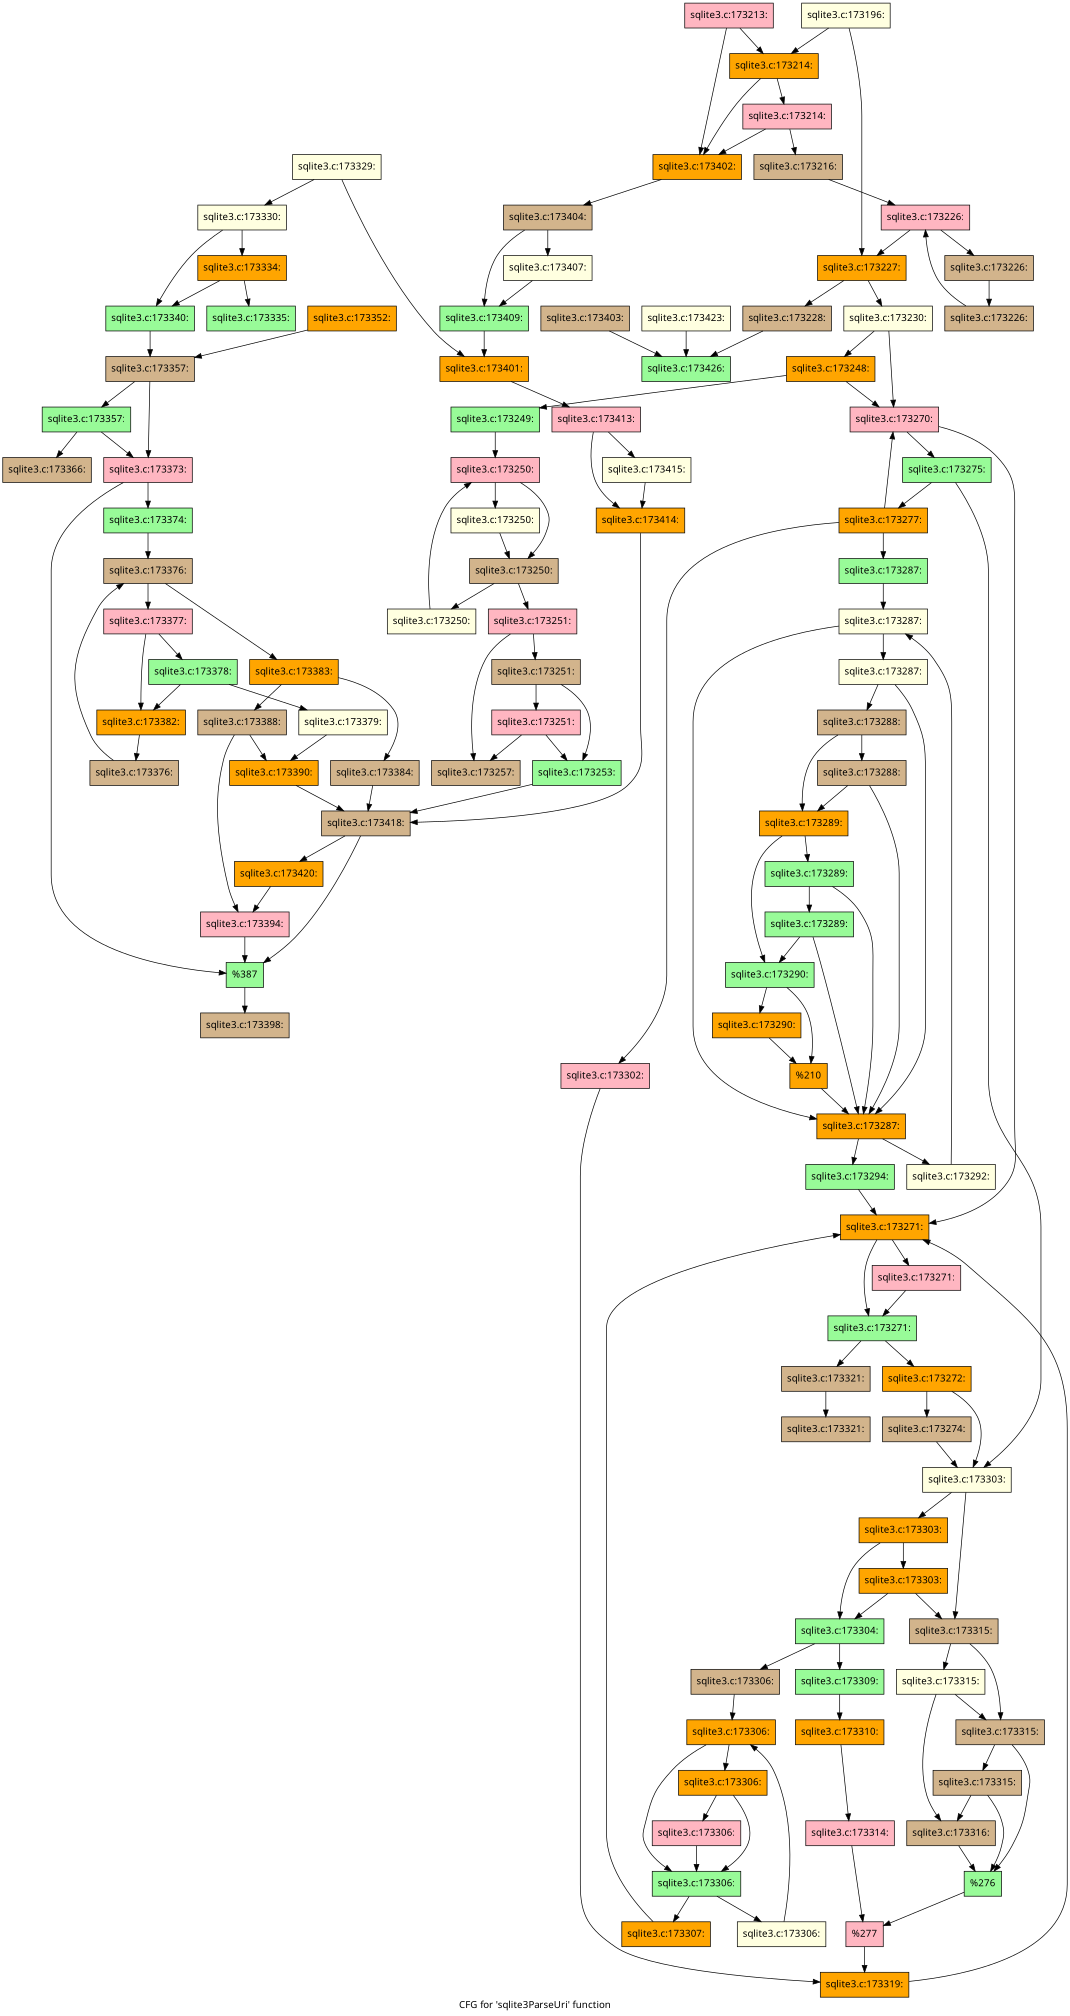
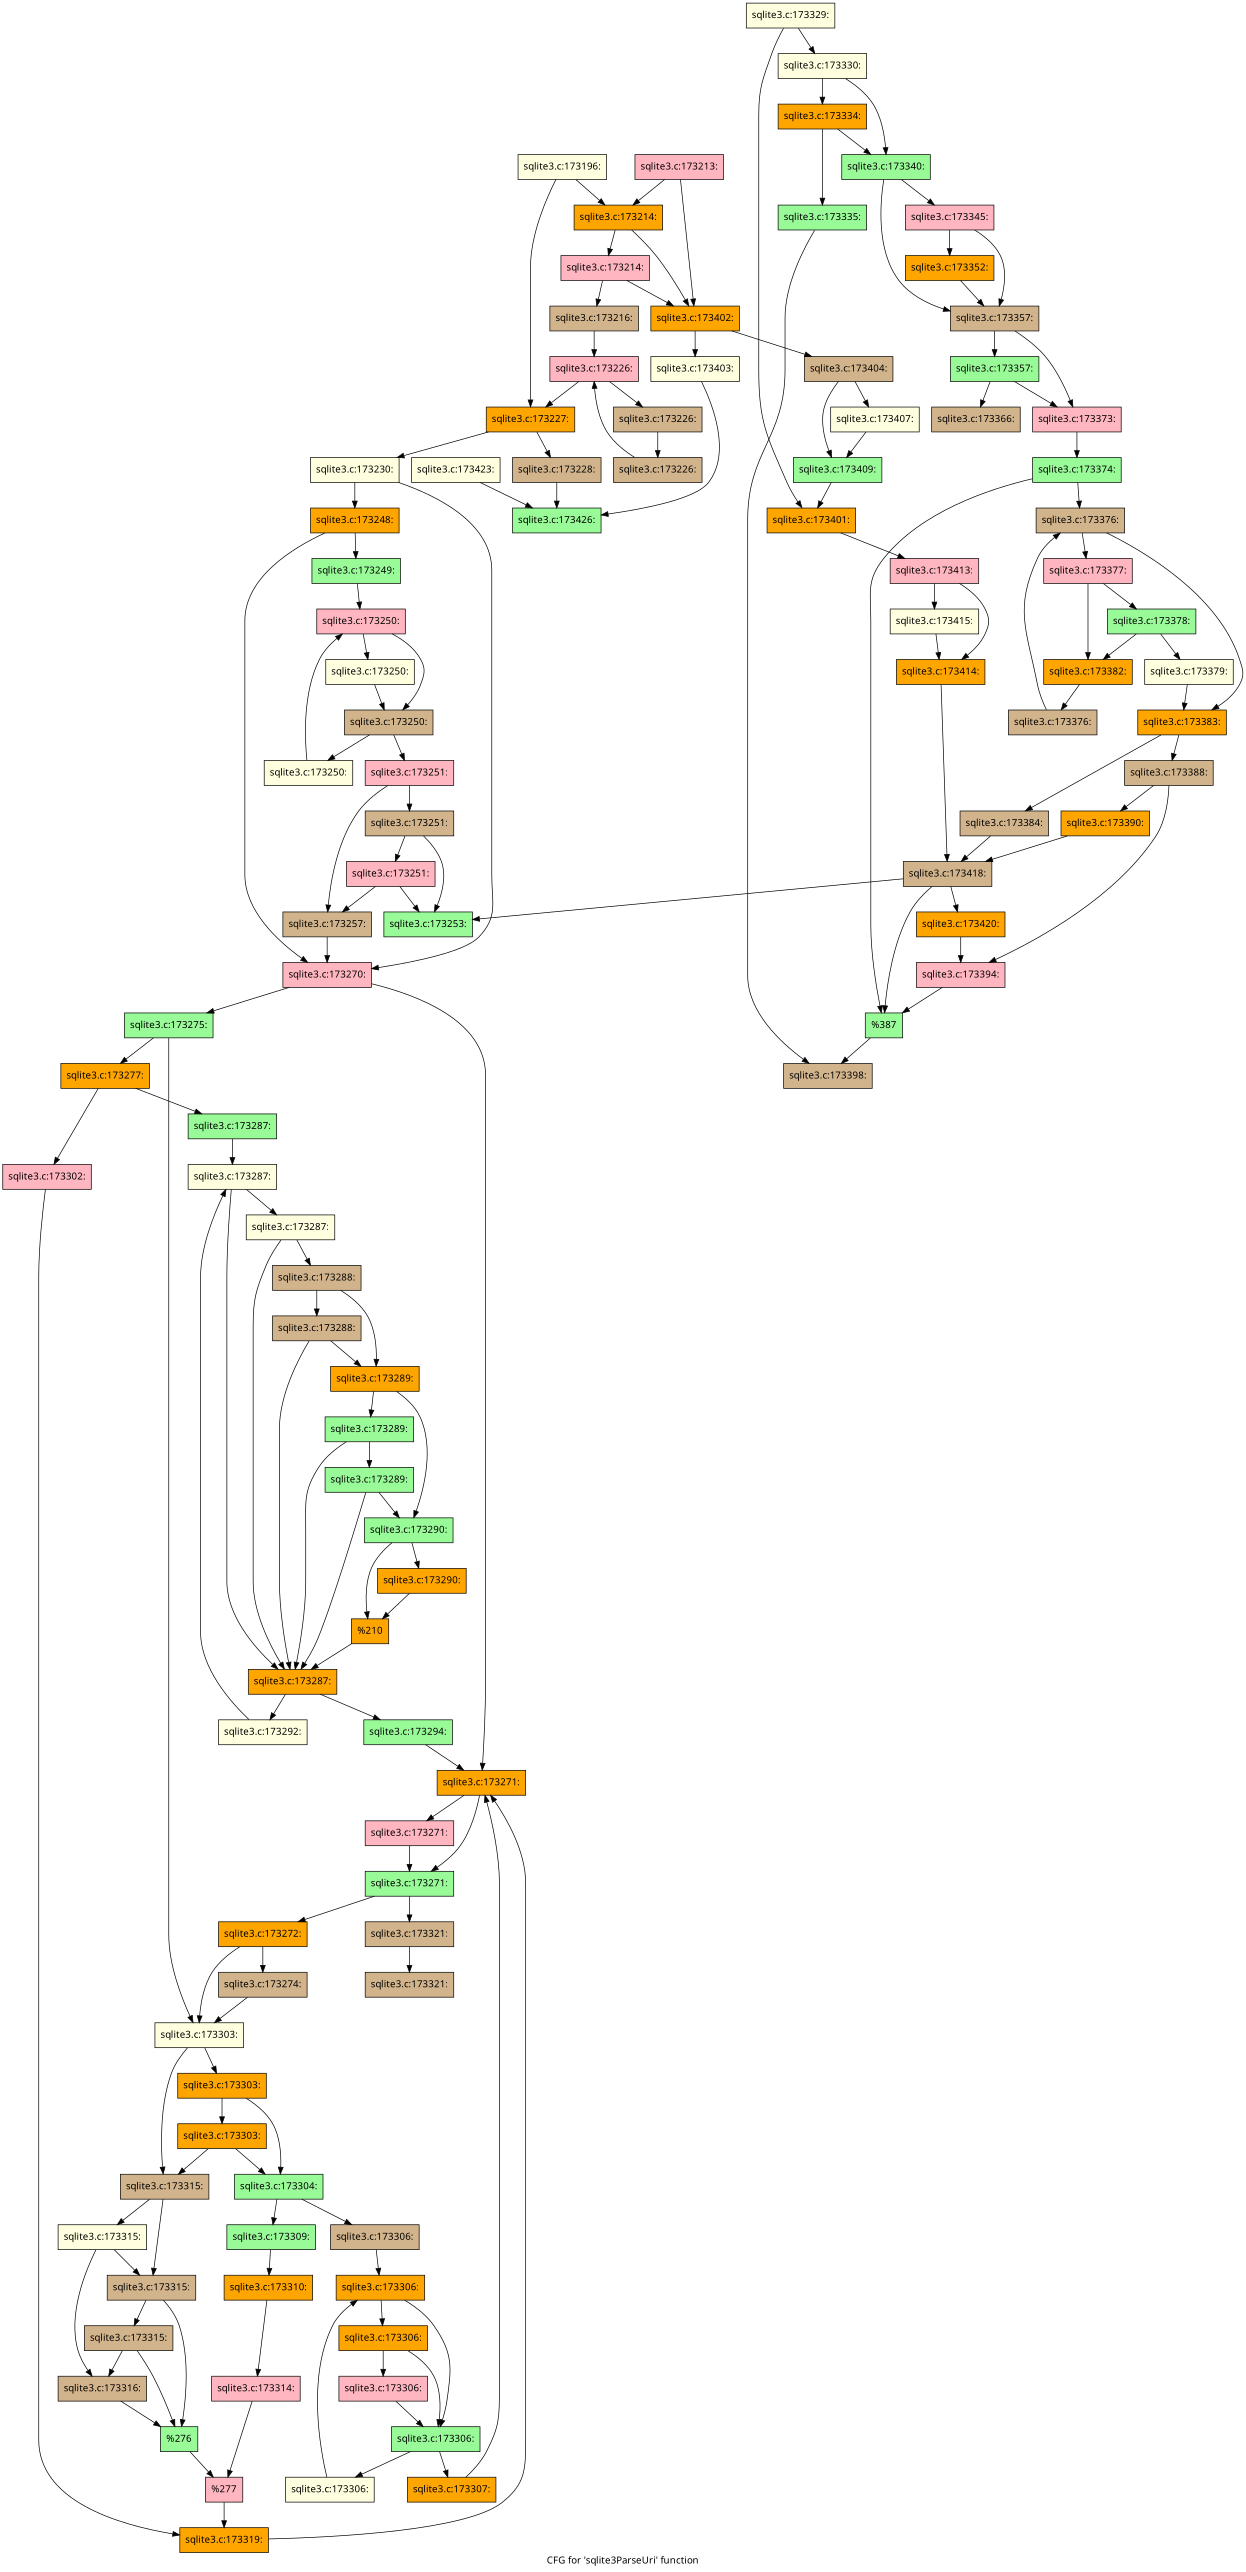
node "sqlite3.c:173345:": added
node "sqlite3.c:173403:": fillcolor tan -> lightyellow
edge "sqlite3.c:173402:" -> "sqlite3.c:173403:": added
edge "sqlite3.c:173277:" -> "sqlite3.c:173270:": now "sqlite3.c:173257:" -> "sqlite3.c:173270:"
edge "sqlite3.c:173335:" -> "sqlite3.c:173398:": added
edge "sqlite3.c:173379:" -> "sqlite3.c:173390:": now "sqlite3.c:173379:" -> "sqlite3.c:173383:"
edge "sqlite3.c:173373:" -> "%387": now "sqlite3.c:173374:" -> "%387"
edge "sqlite3.c:173253:" -> "sqlite3.c:173418:": reversed
